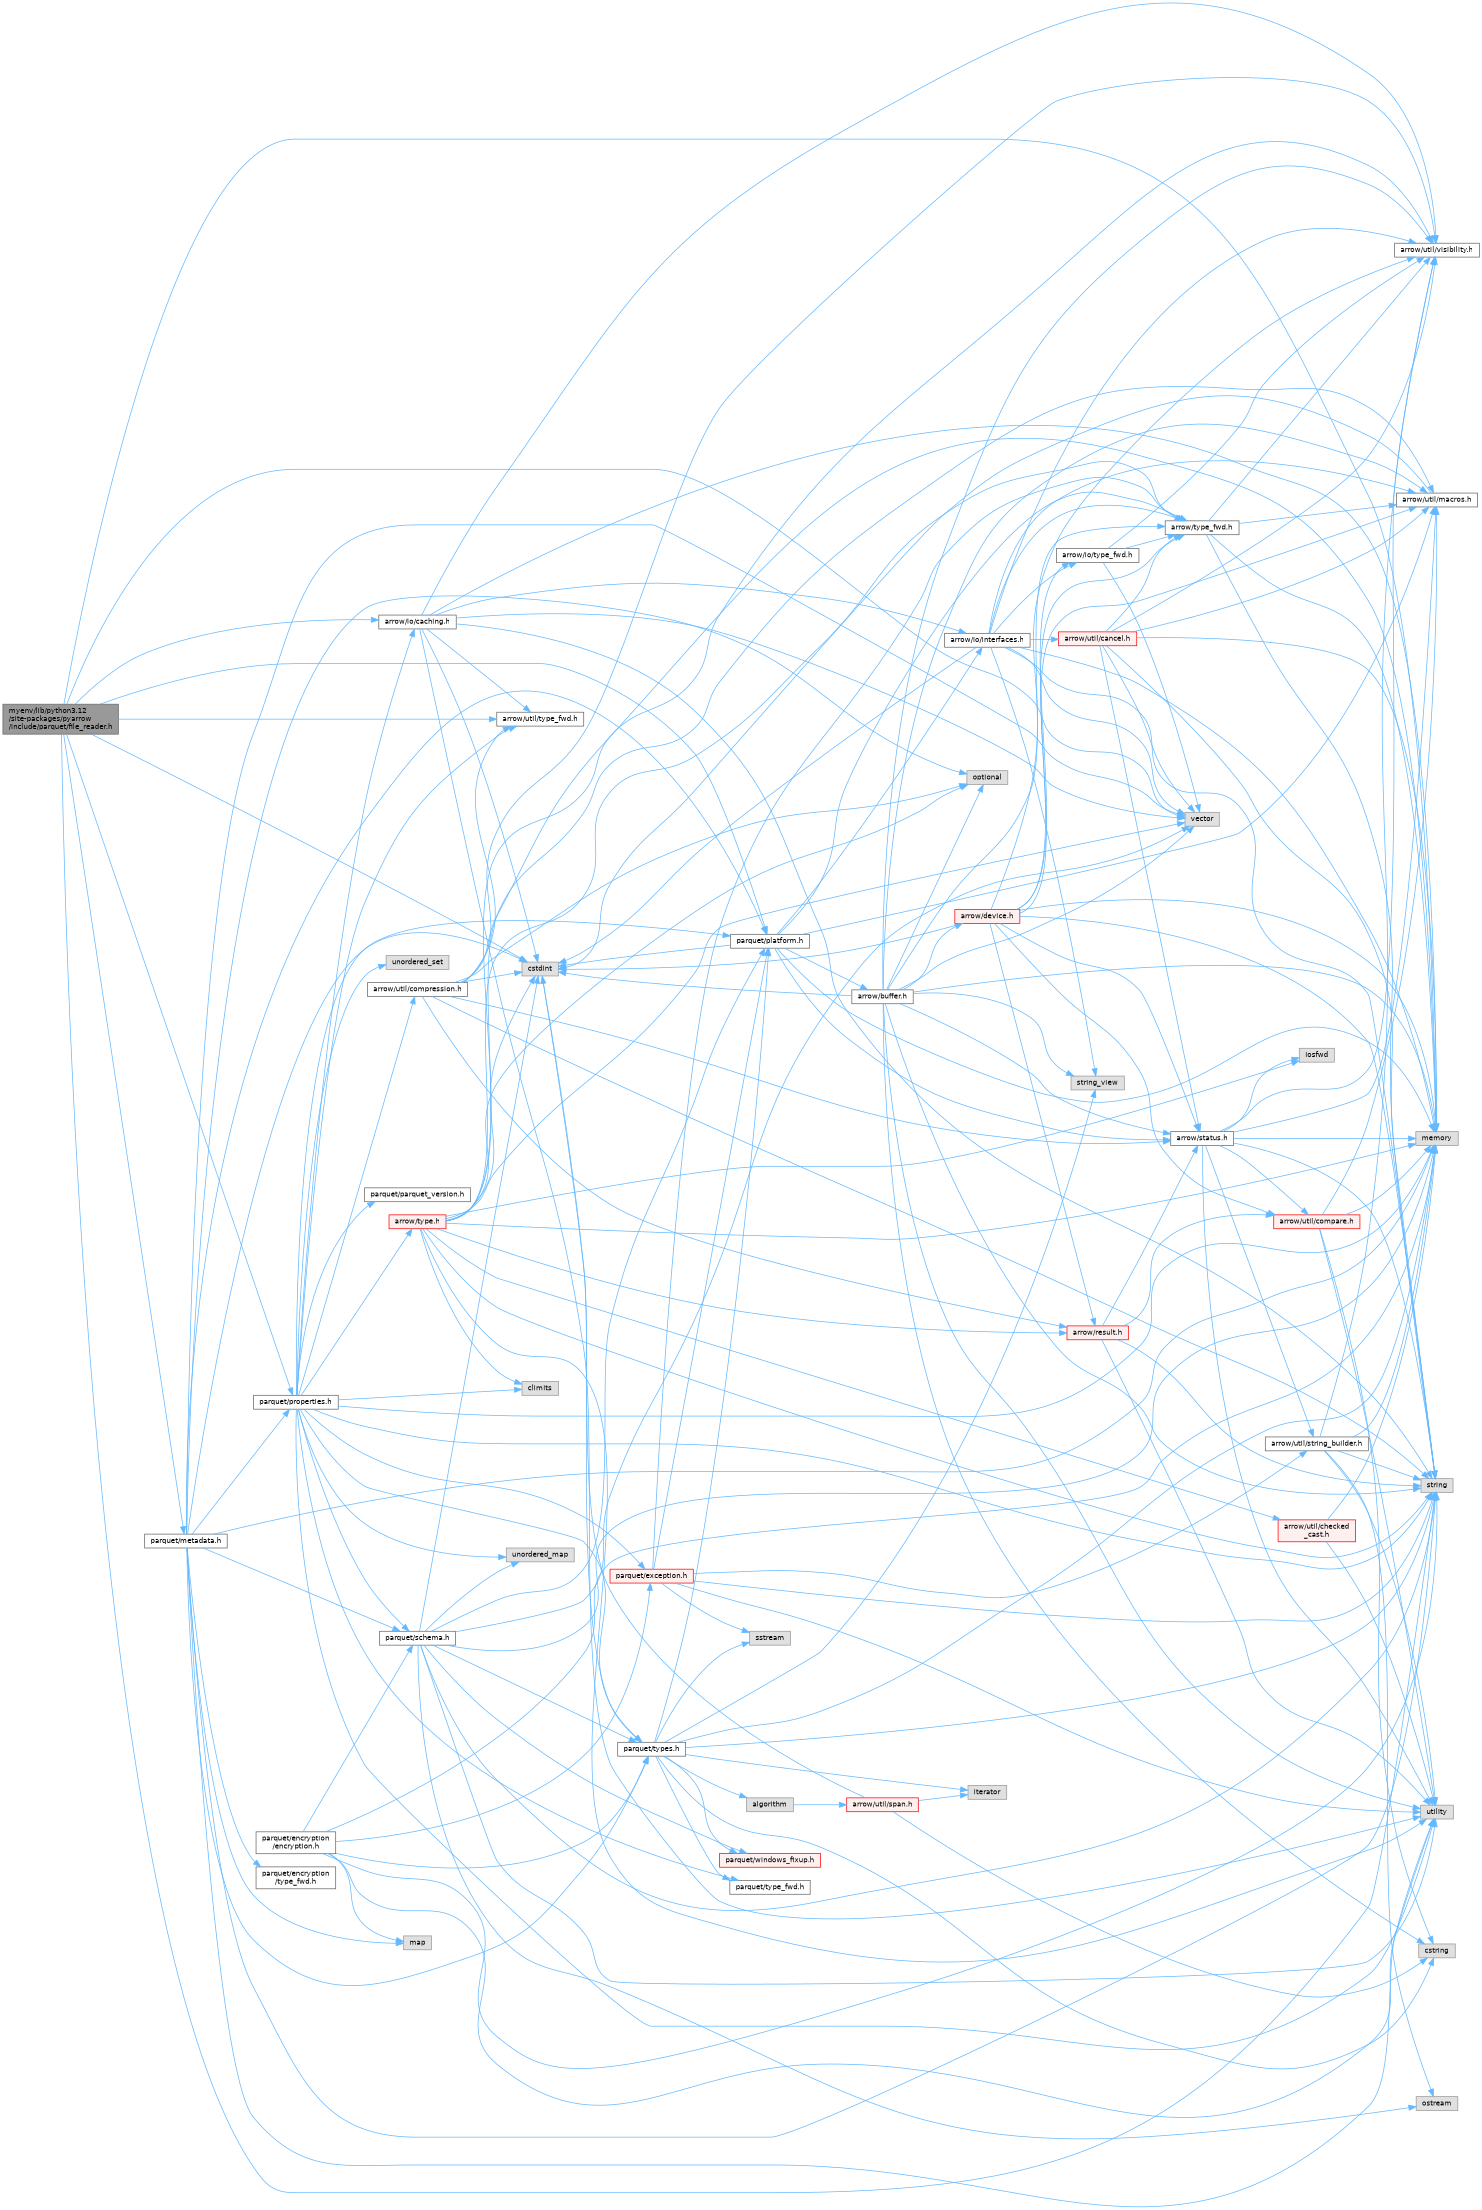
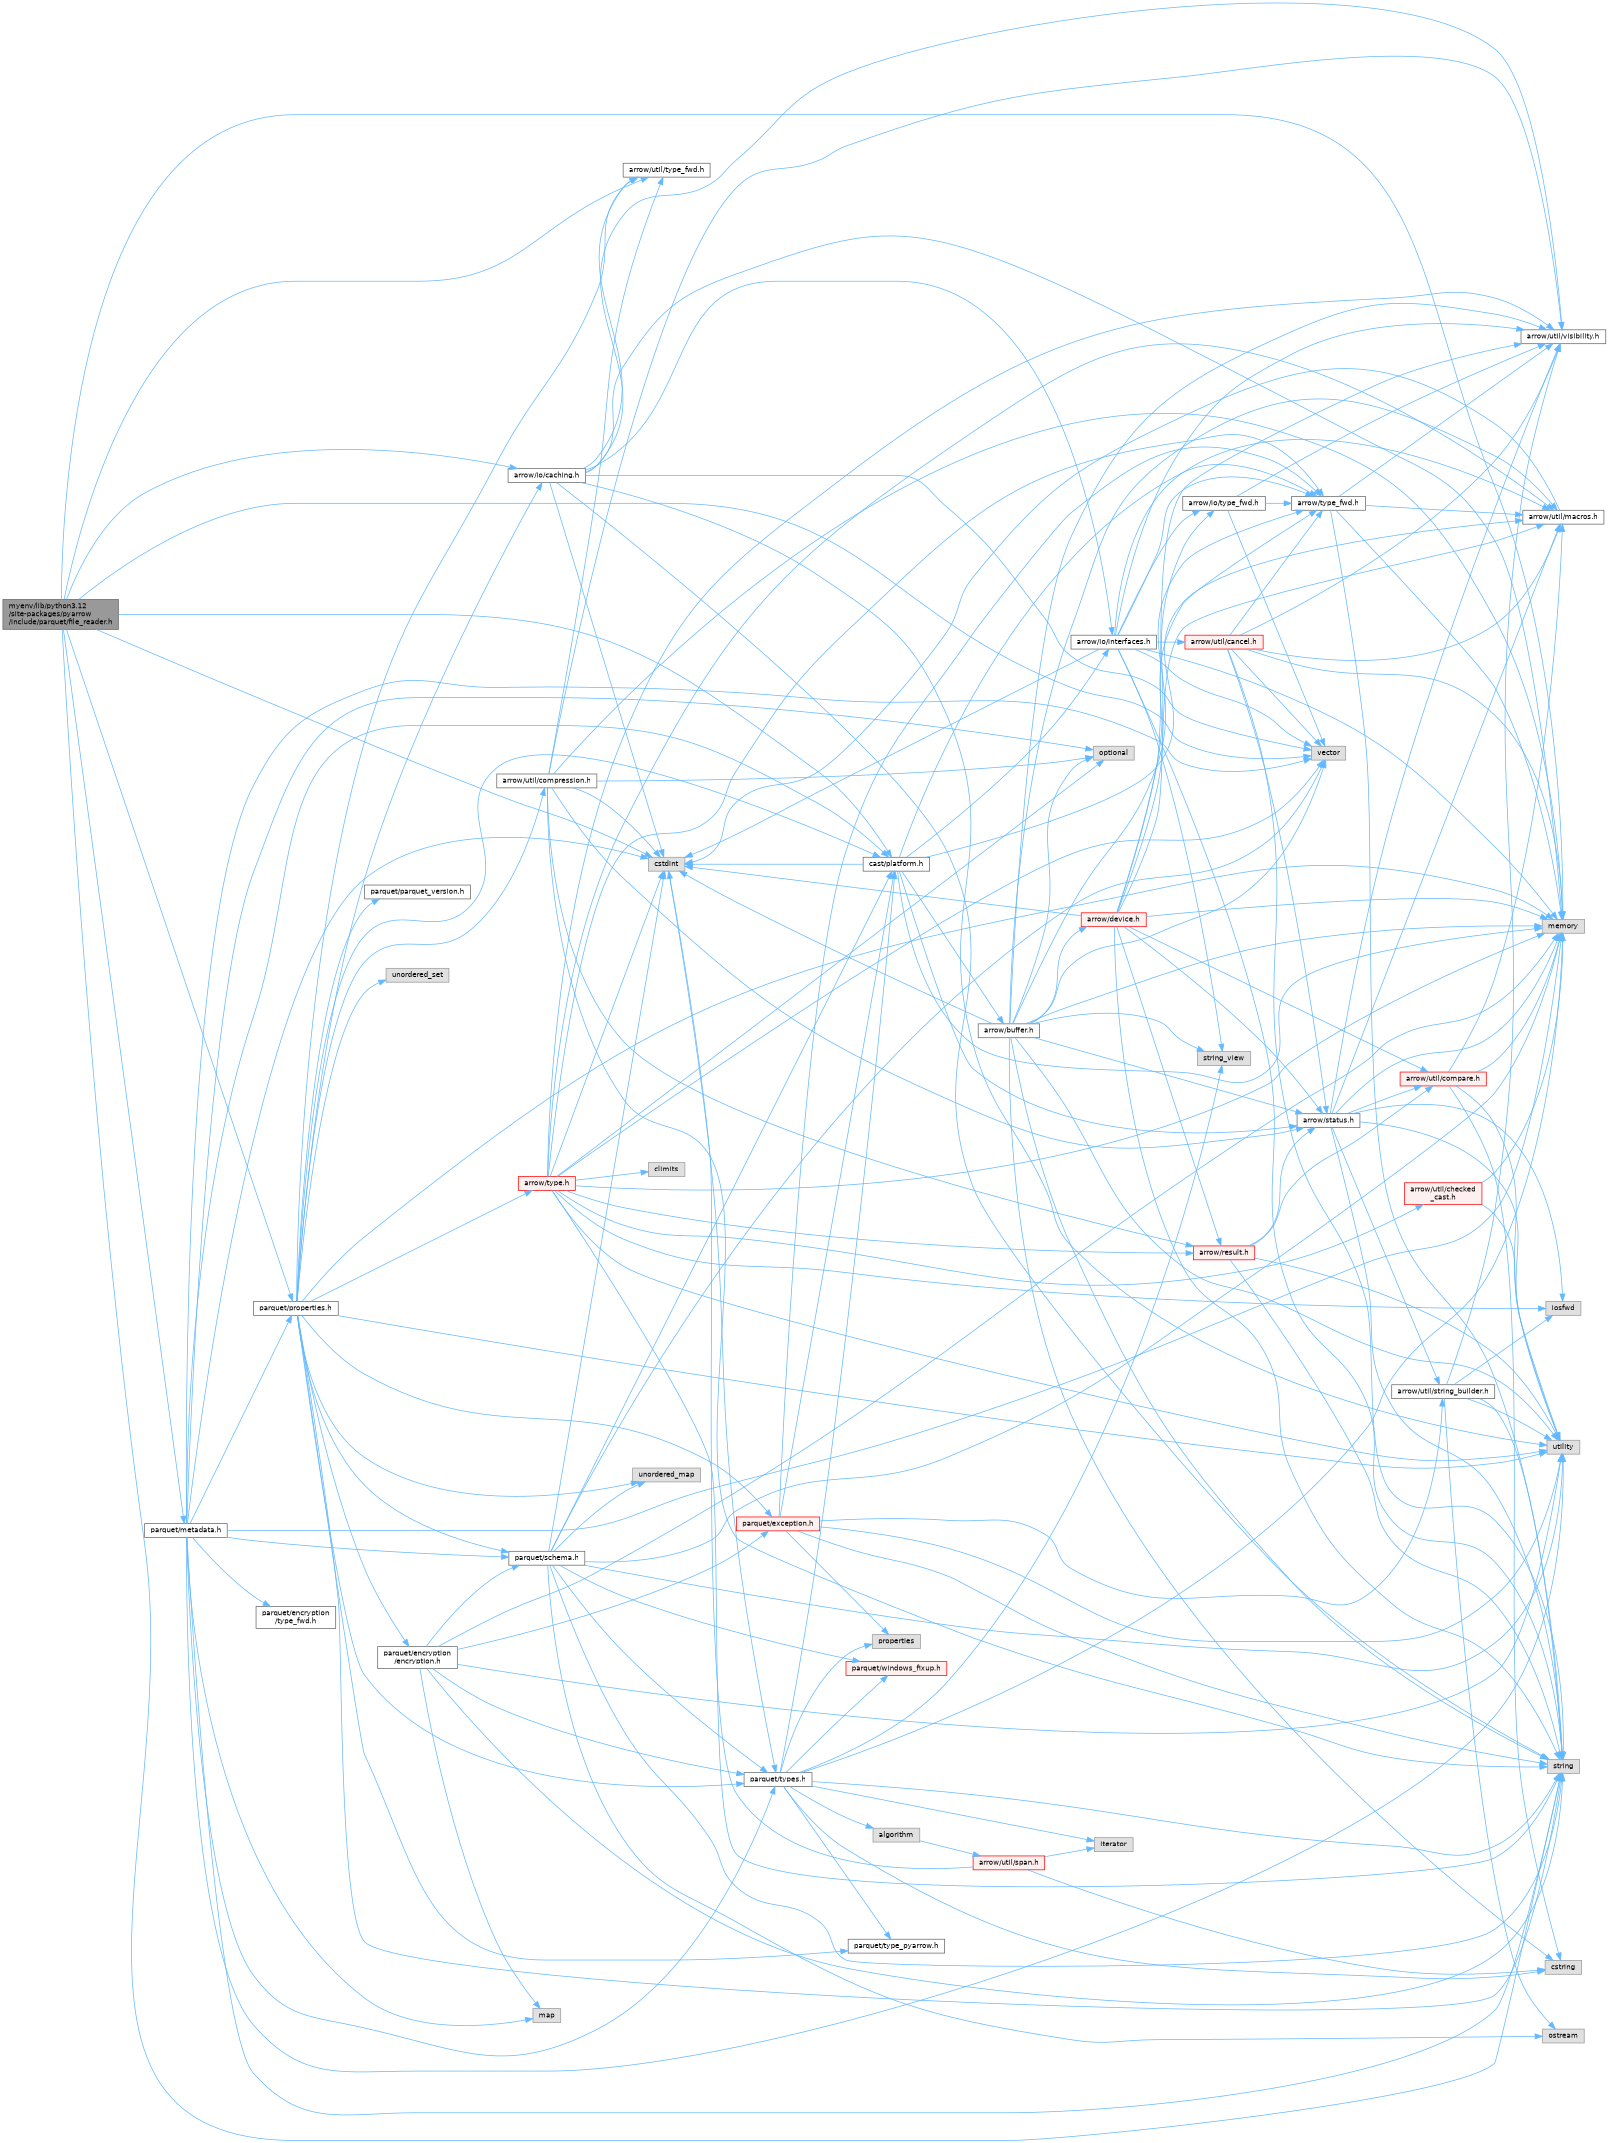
node "parquet/platform.h": label "parquet/platform.h" -> "cast/platform.h"
edge "arrow/util/string_builder.h" -> "memory": now "arrow/util/string_builder.h" -> "iosfwd"
edge "parquet/properties.h" -> "climits": now "parquet/properties.h" -> "parquet/encryption /encryption.h"
node "sstream": label "sstream" -> "properties"
node "parquet/type_fwd.h": label "parquet/type_fwd.h" -> "parquet/type_pyarrow.h"
